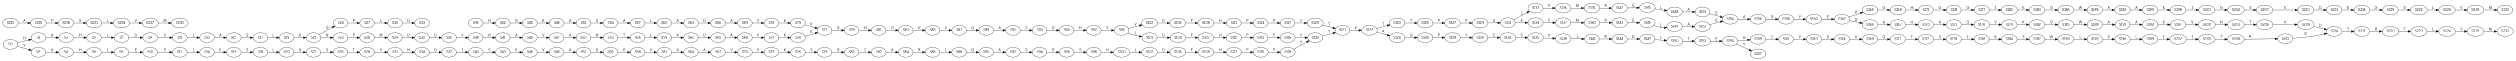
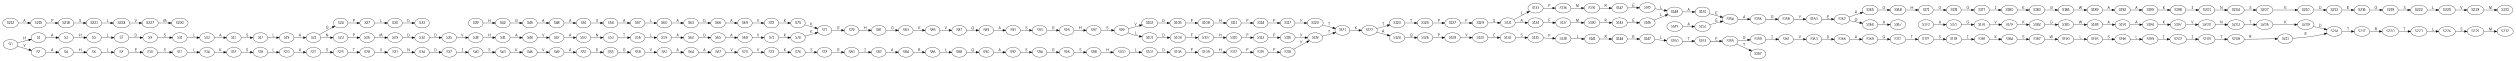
edge "S167" -> "S170": removed, label "H"
edge "S146" -> "S149": now "S146" -> "S148"
